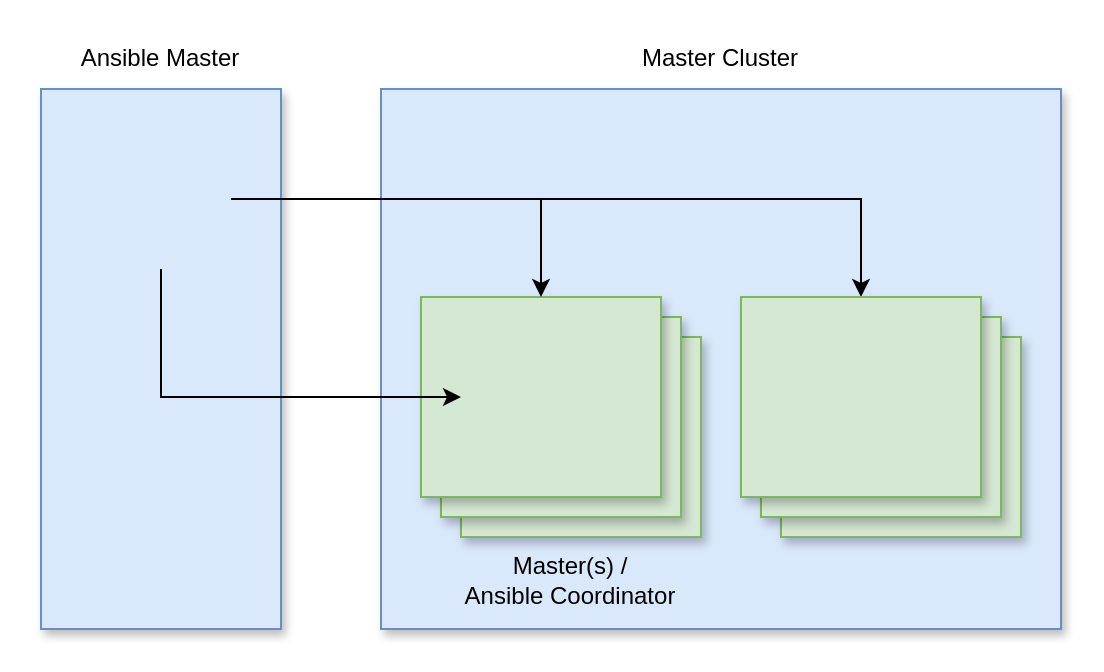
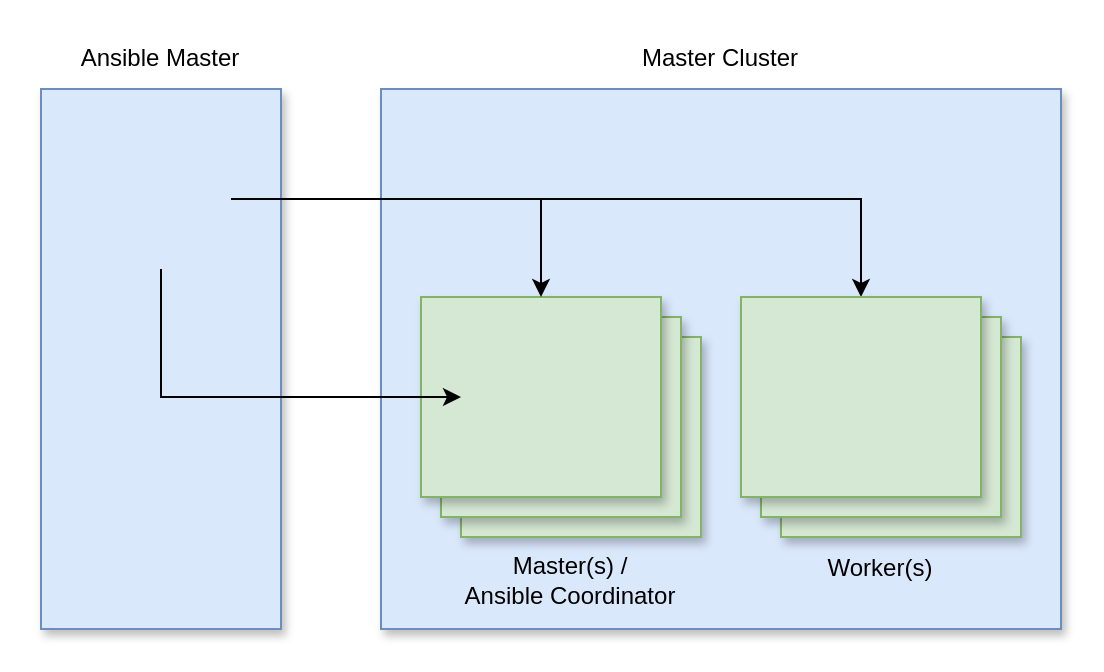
node "Worker(s)": added
